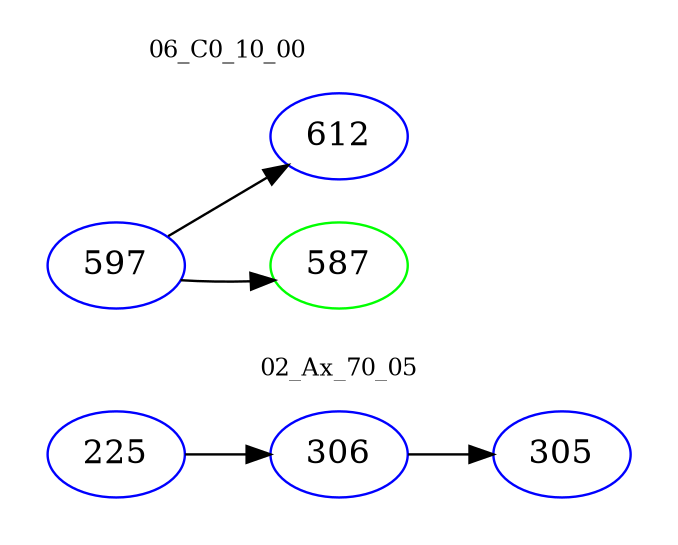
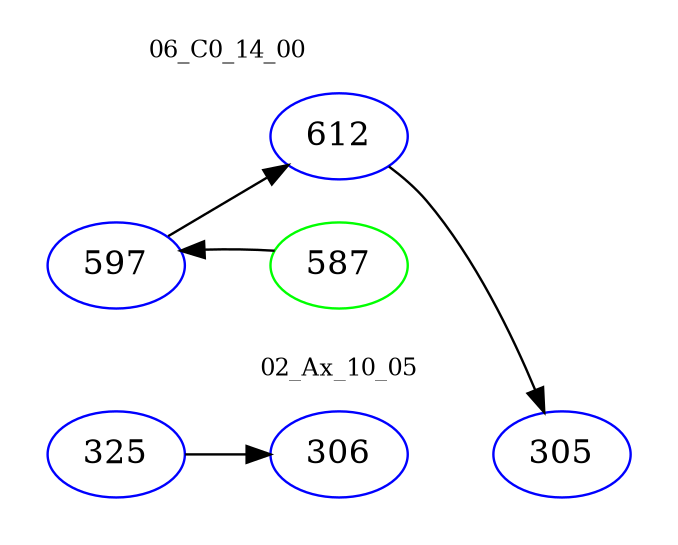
cluster "06_C0_10_00": label "06_C0_10_00" -> "06_C0_14_00"
edge "597" -> "587": reversed
cluster "02_Ax_70_05": label "02_Ax_70_05" -> "02_Ax_10_05"
node "225": label "225" -> "325"
edge "306" -> "305": now "612" -> "305"
